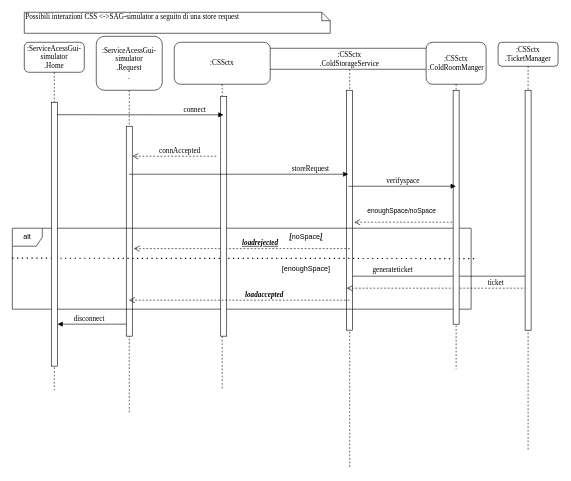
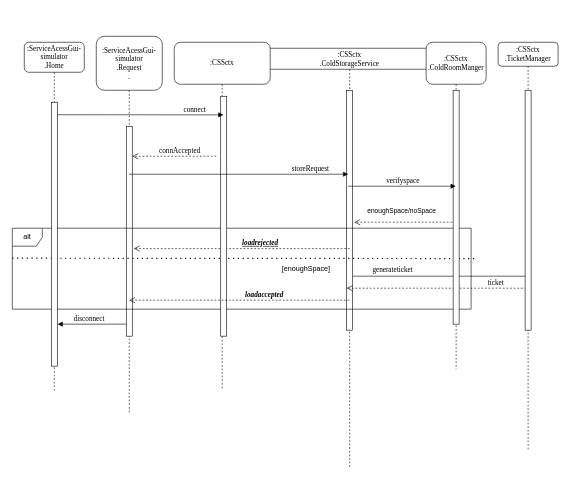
node "Possibili interazioni CSS <->SAG-simulator a seguito di una store request": removed
node "[noSpace]": removed
